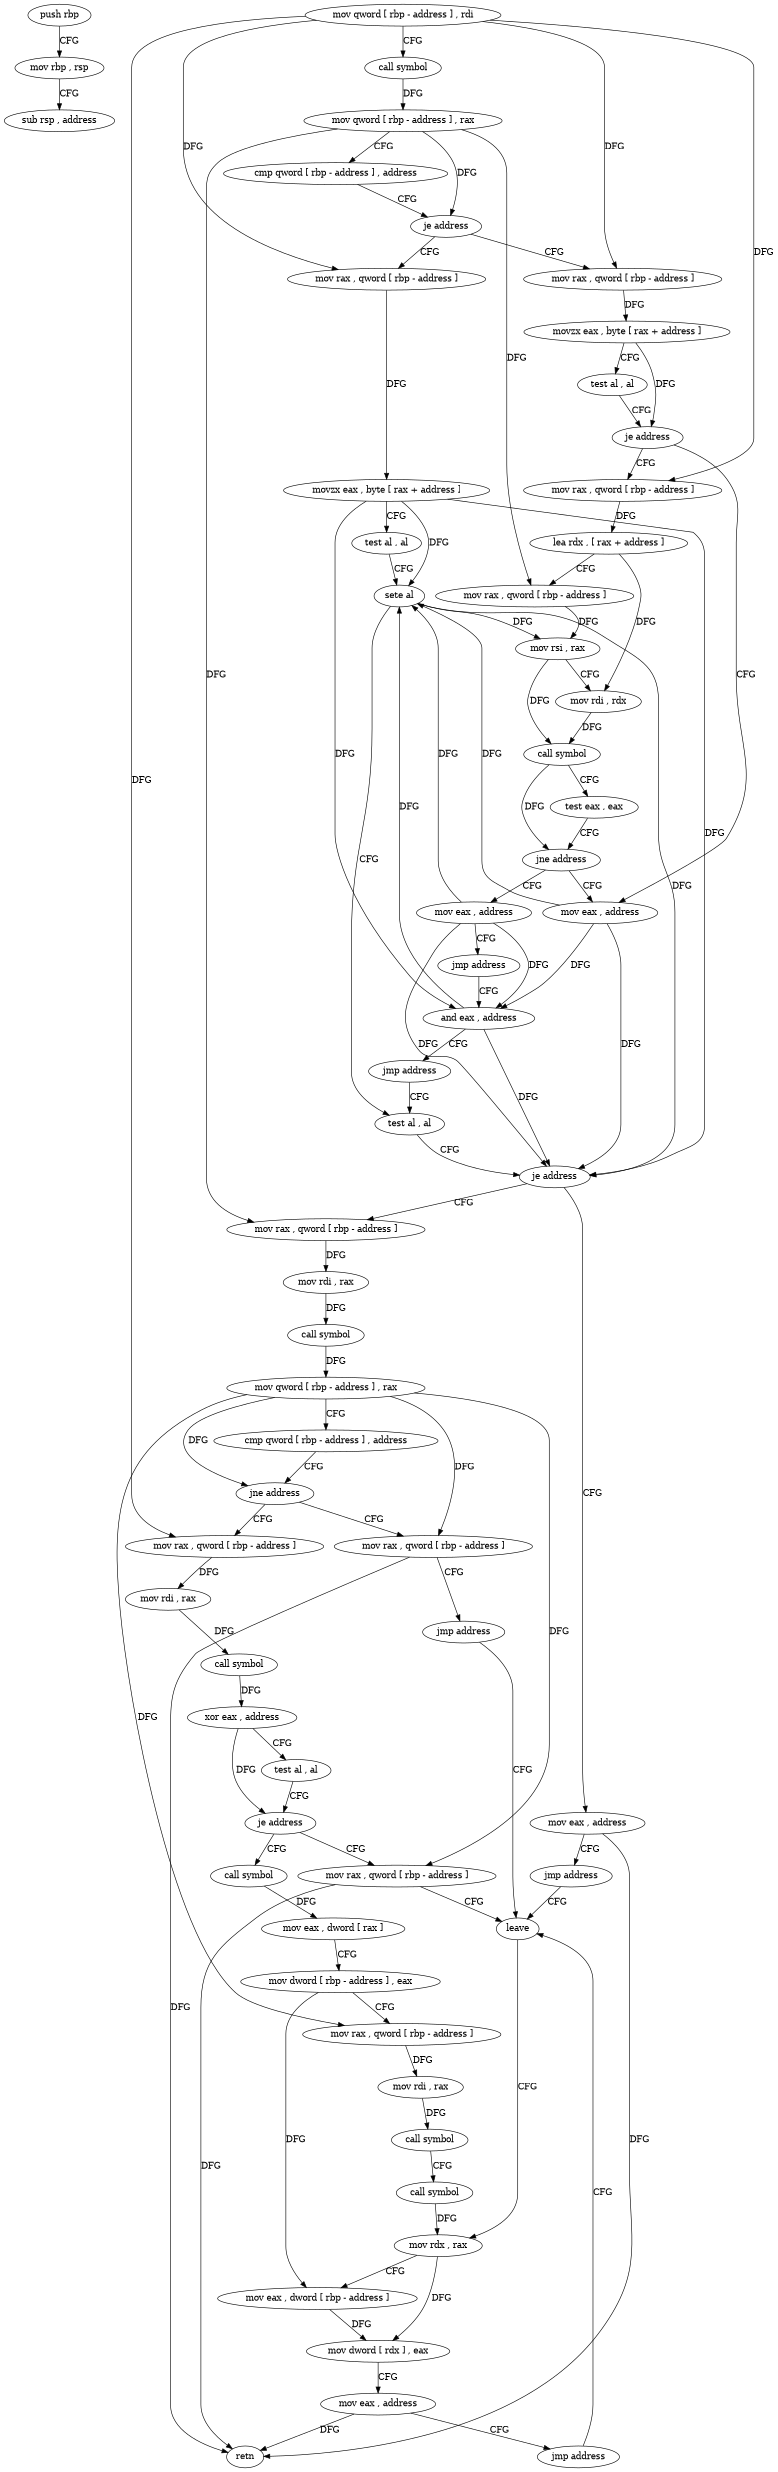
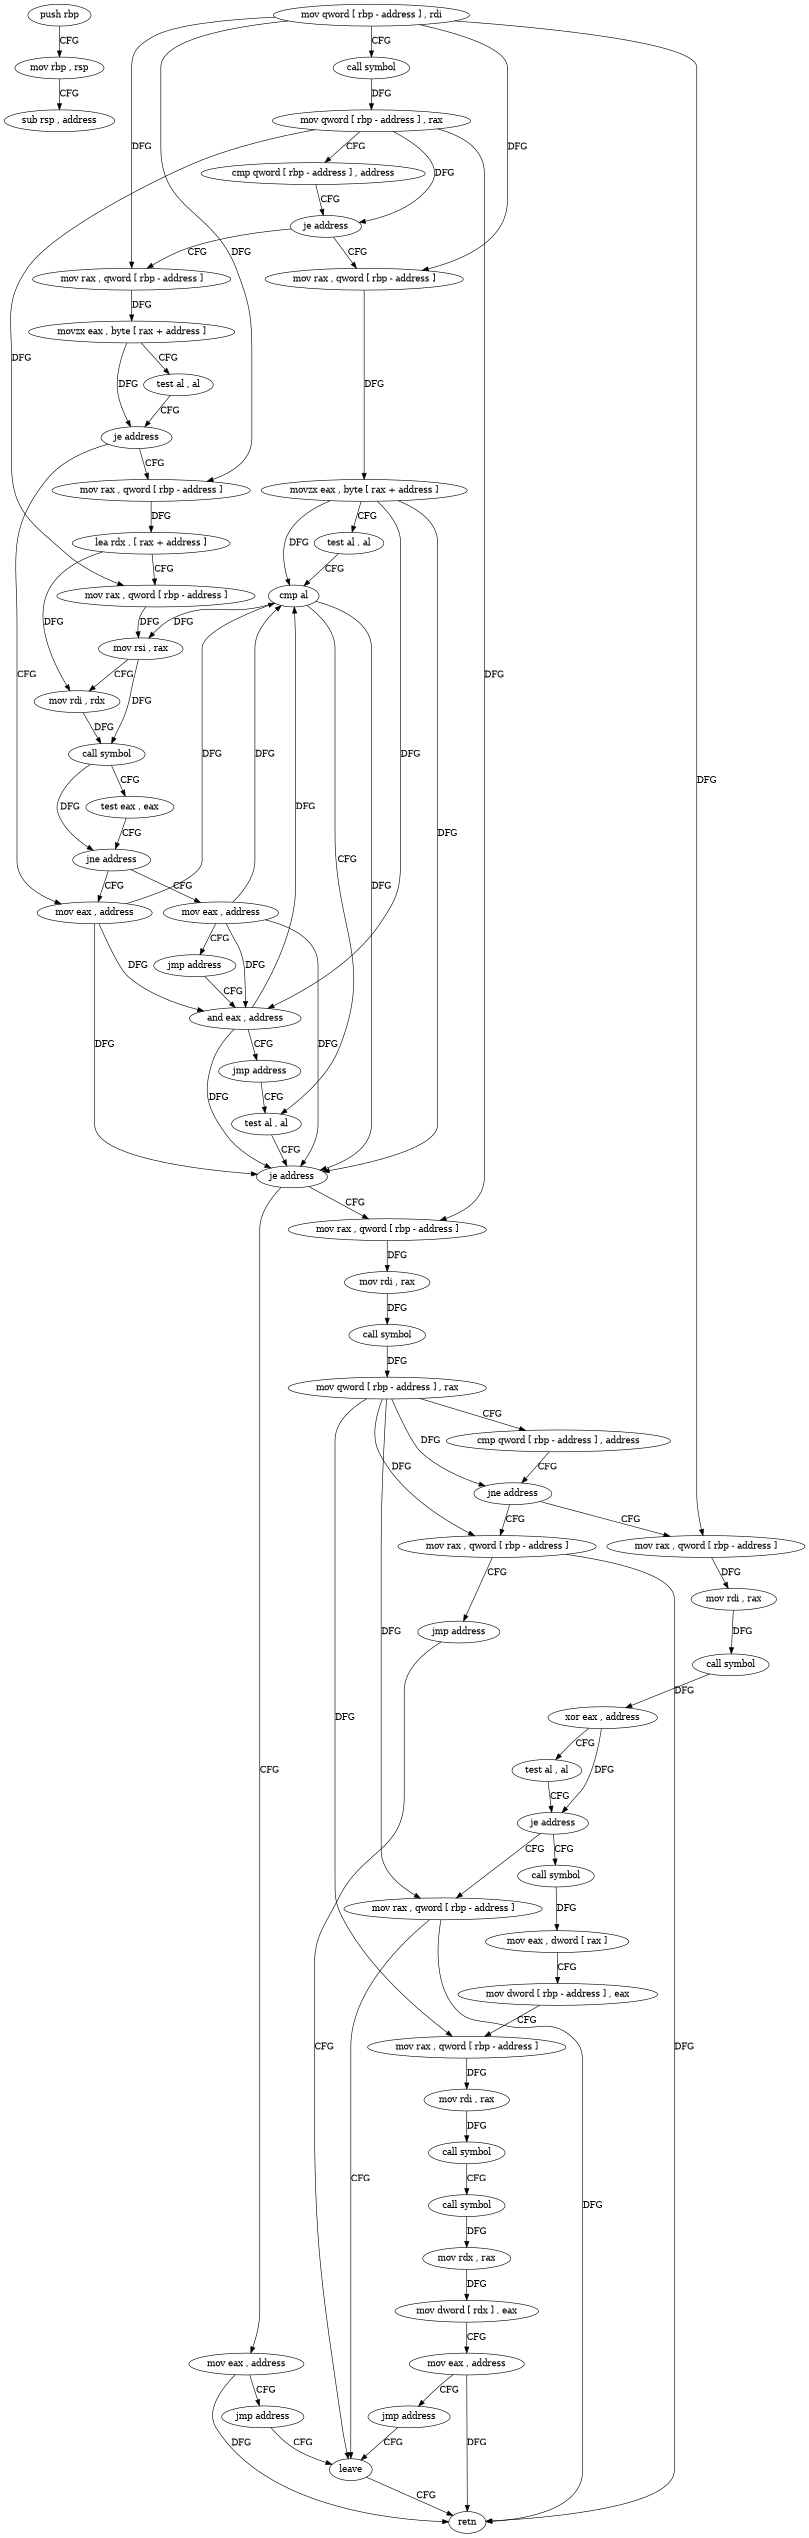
node "sete al": label "sete al" -> "cmp al"
edge "leave" -> "mov rdx , rax": now "leave" -> "retn"
node "mov eax , dword [ rbp - address ]": removed
